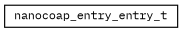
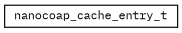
node "nanocoap_entry_entry_t": label "nanocoap_entry_entry_t" -> "nanocoap_cache_entry_t"
